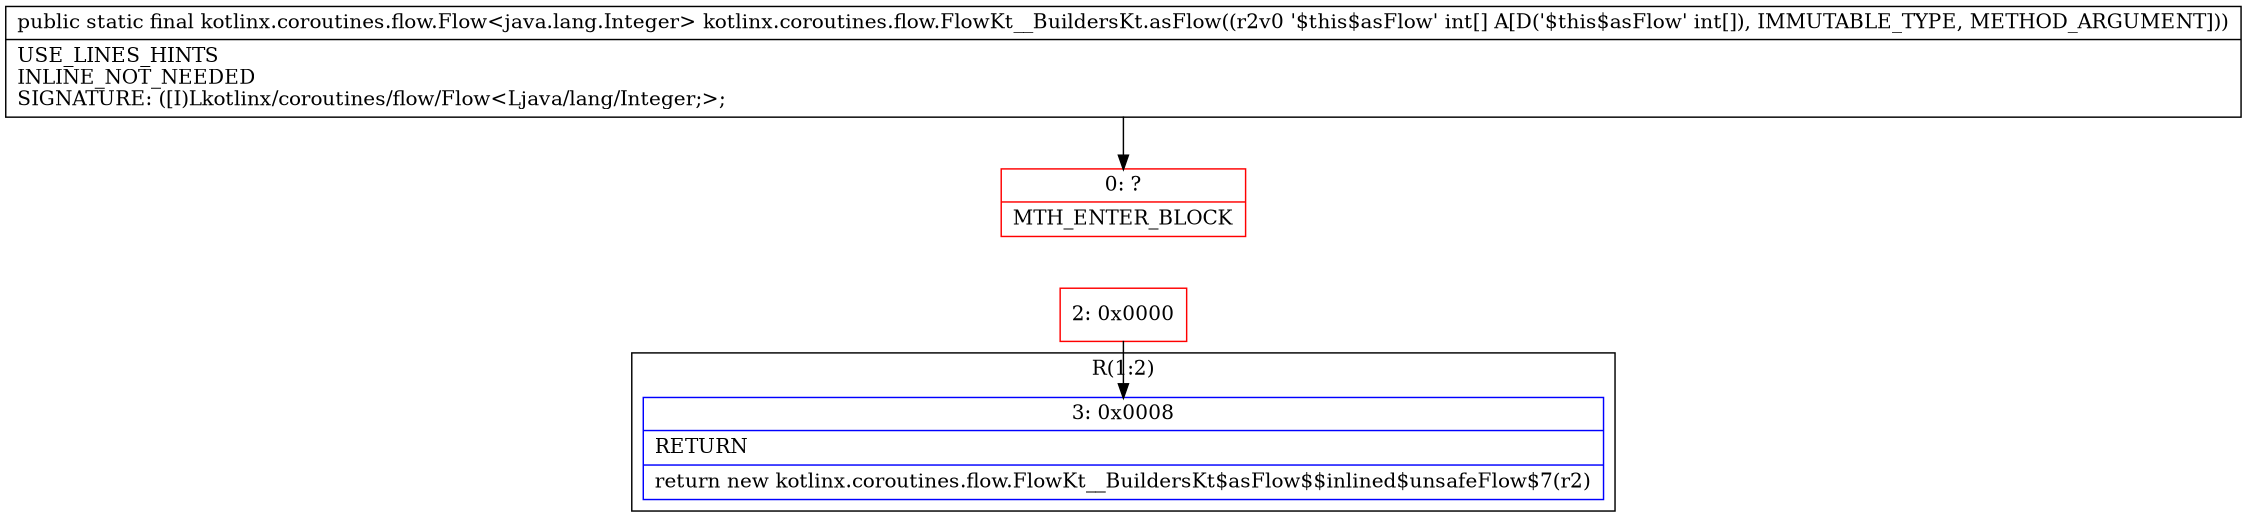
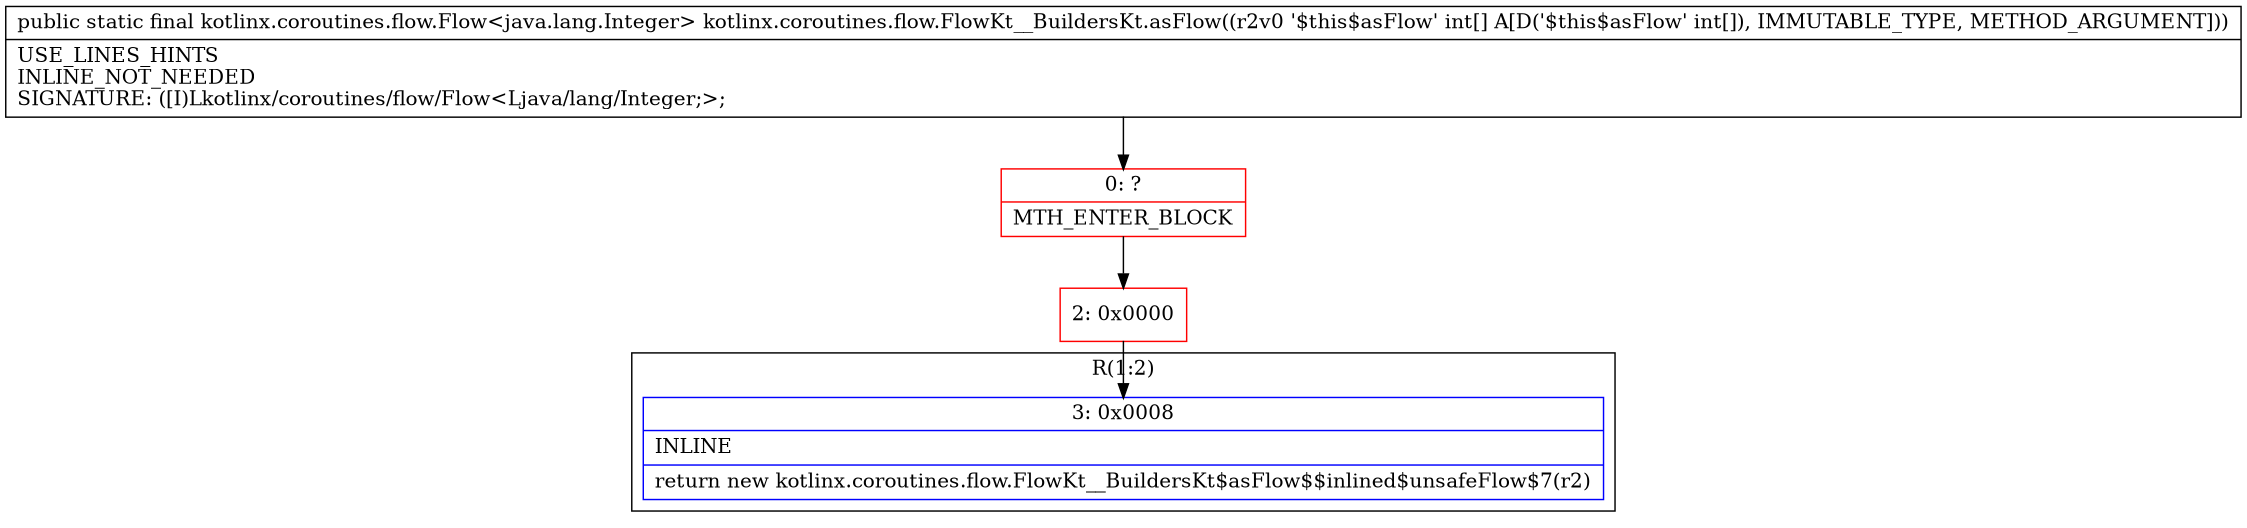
edge "0: ?" -> "2: 0x0000": added
node "3: 0x0008": text "RETURN" -> "INLINE"
